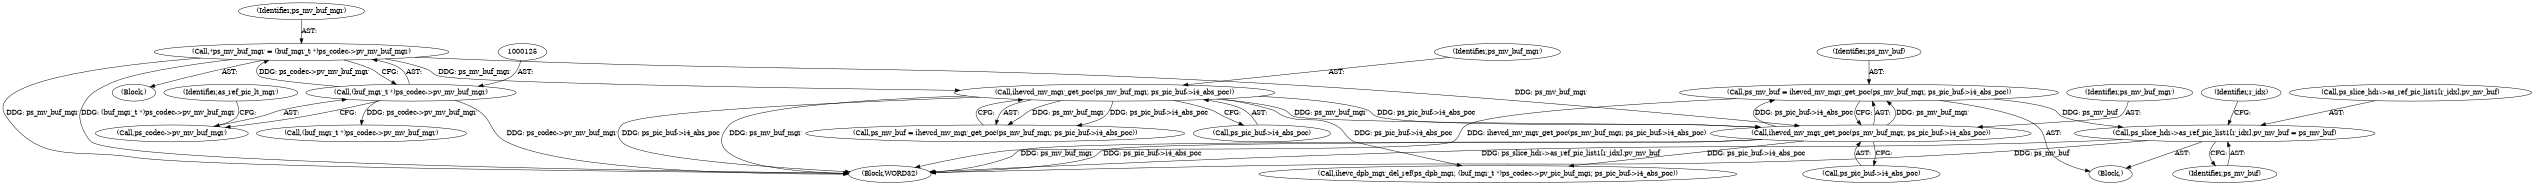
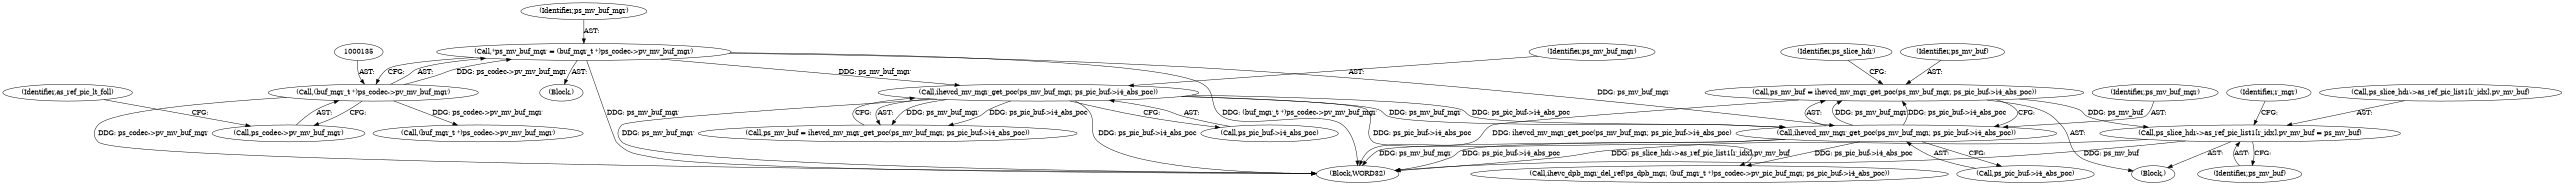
node "1000125": label "1000125" -> "1000135"
node "(Identifier,ps_slice_hdr)": added
node "(Identifier,as_ref_pic_lt_mgr)": label "(Identifier,as_ref_pic_lt_mgr)" -> "(Identifier,as_ref_pic_lt_foll)"
node "(Identifier,r_idx)": label "(Identifier,r_idx)" -> "(Identifier,r_mgr)"
